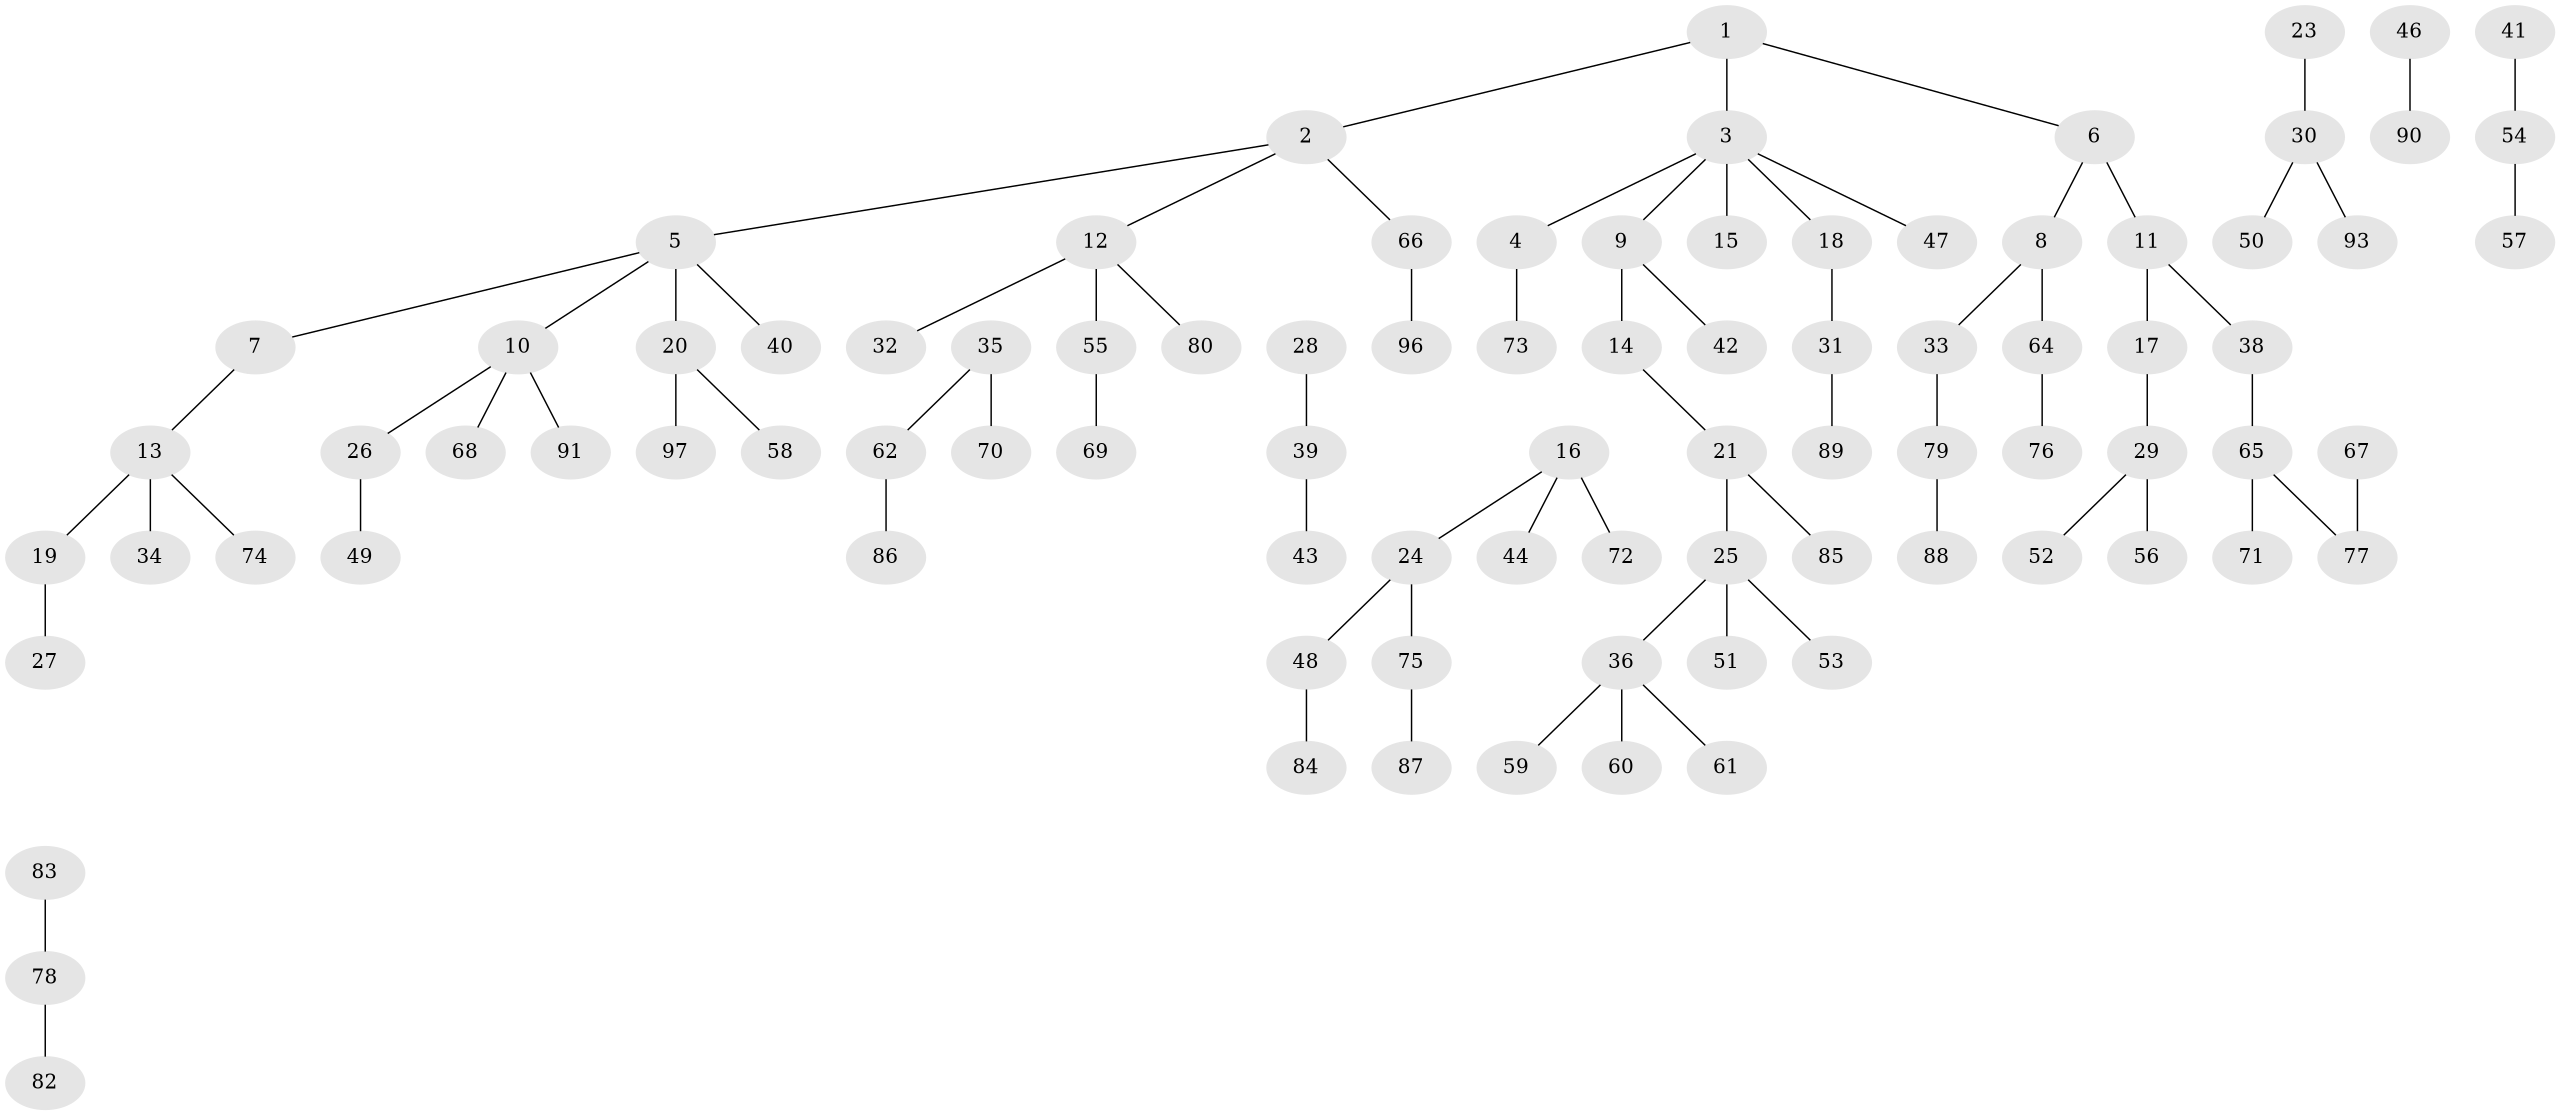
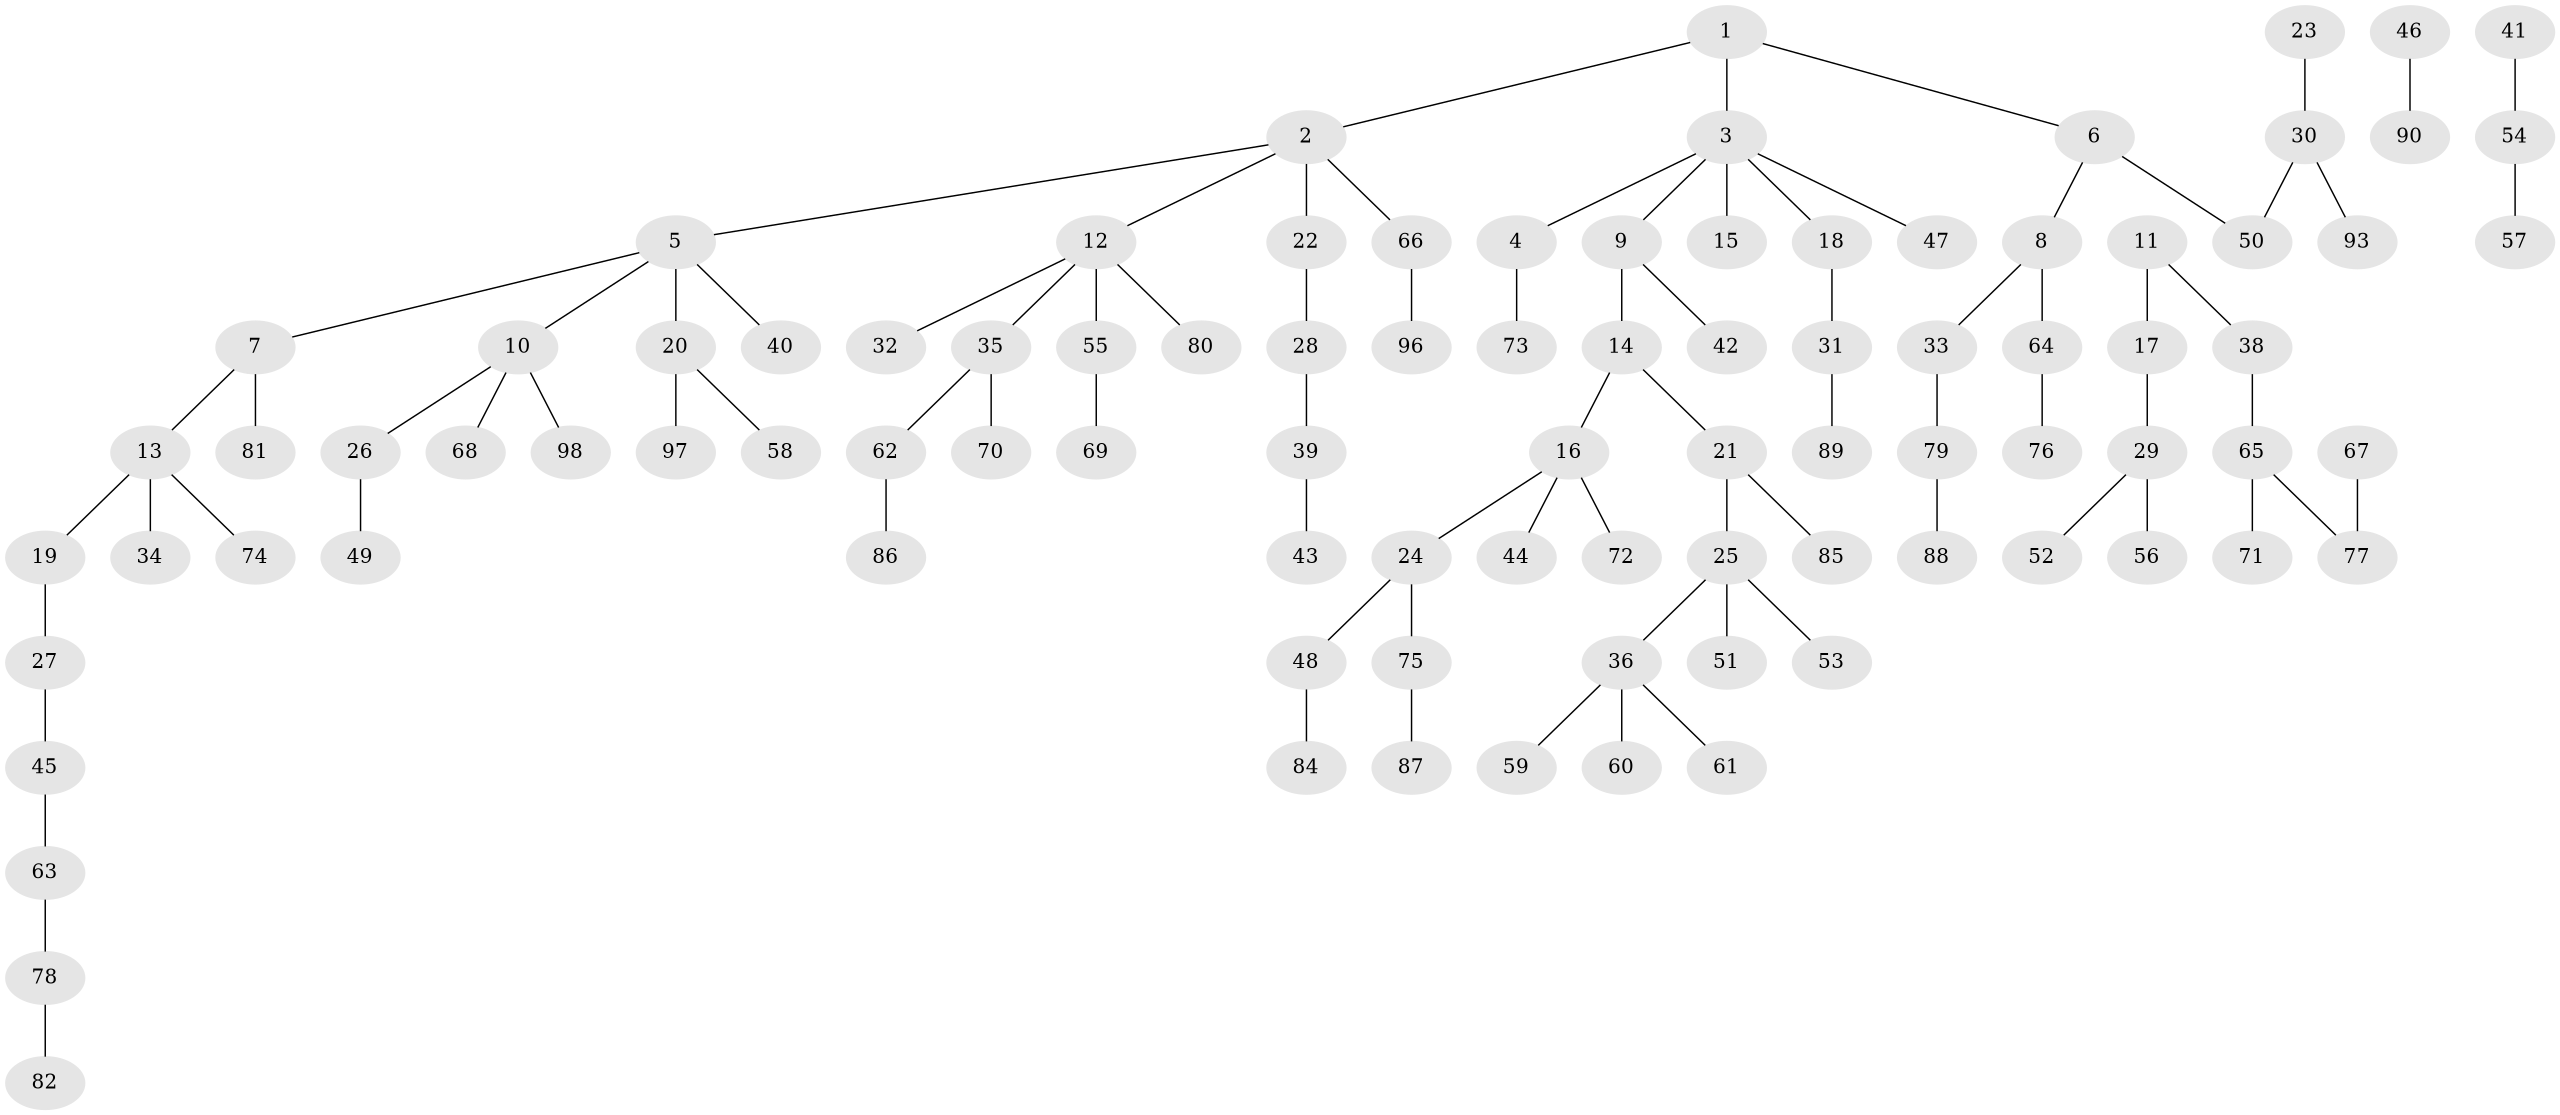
edge "6" -- "11": now "6" -- "50"
node "22": added
edge "12" -- "35": added
edge "14" -- "16": added
node "81": added
node "91": label "91" -> "98"
node "45": added
node "83": label "83" -> "63"
